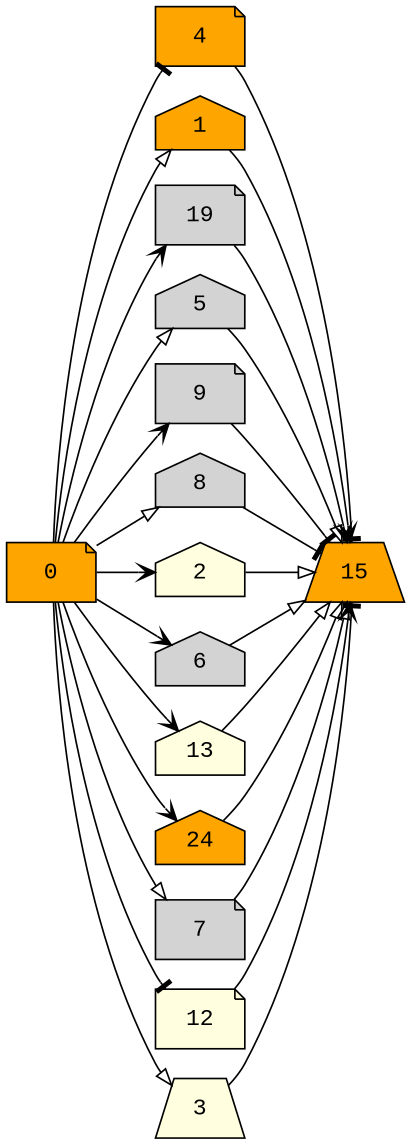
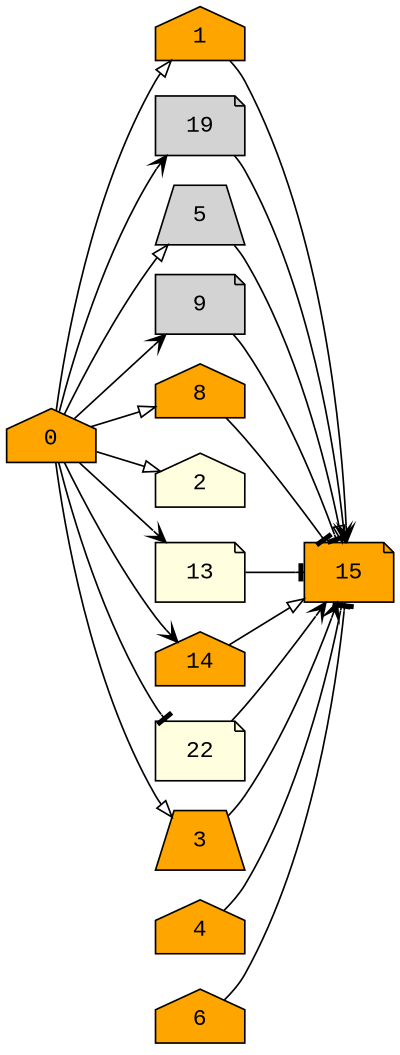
node "4": shape note -> house
edge "0" -> "4": removed
node "5": shape house -> trapezium
node "8": fillcolor lightgrey -> orange
node "0": shape note -> house
edge "0" -> "2": arrowhead vee -> onormal
edge "2" -> "15": removed
node "15": shape trapezium -> note
edge "0" -> "6": removed
edge "6" -> "15": arrowhead onormal -> tee
node "6": fillcolor lightgrey -> orange
edge "13" -> "15": arrowhead onormal -> tee
node "13": shape house -> note
node "24": label "24" -> "14"
edge "3" -> "15": arrowhead tee -> vee
node "7": removed
node "12": label "12" -> "22"
node "3": fillcolor lightyellow -> orange
